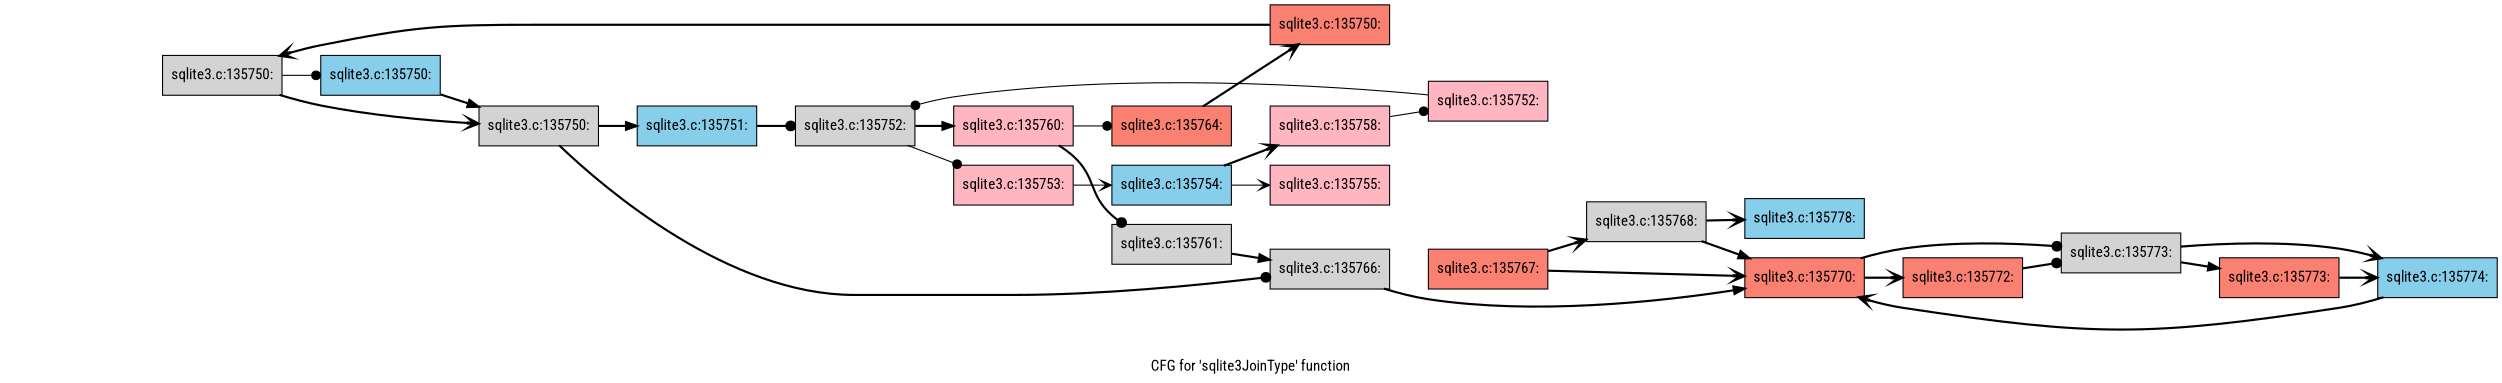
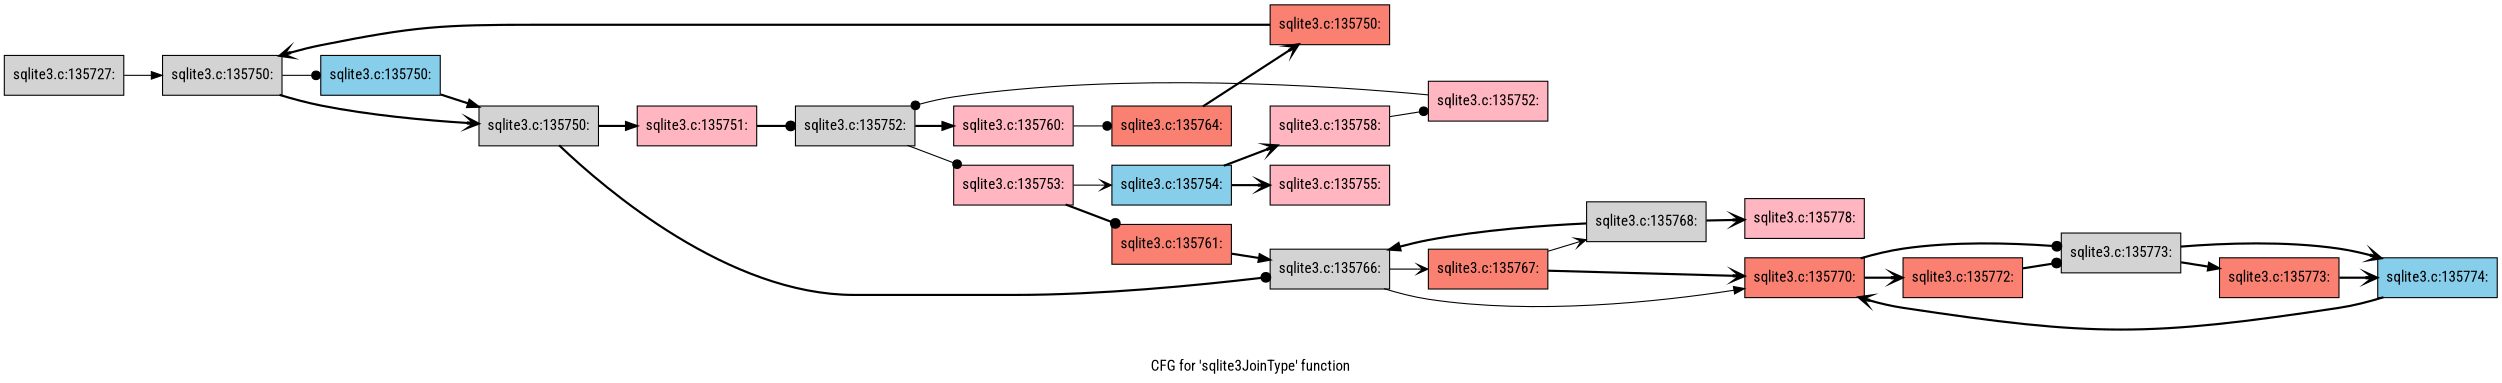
node "sqlite3.c:135727:": added
node "sqlite3.c:135751:": fillcolor skyblue -> lightpink
edge "sqlite3.c:135760:" -> "sqlite3.c:135761:": now "sqlite3.c:135753:" -> "sqlite3.c:135761:"
edge "sqlite3.c:135754:" -> "sqlite3.c:135755:": style solid -> bold
node "sqlite3.c:135778:": fillcolor skyblue -> lightpink
node "sqlite3.c:135761:": fillcolor lightgrey -> salmon
edge "sqlite3.c:135767:" -> "sqlite3.c:135768:": style bold -> solid
edge "sqlite3.c:135768:" -> "sqlite3.c:135770:": now "sqlite3.c:135768:" -> "sqlite3.c:135766:"
edge "sqlite3.c:135766:" -> "sqlite3.c:135767:": added
edge "sqlite3.c:135766:" -> "sqlite3.c:135770:": style bold -> solid
